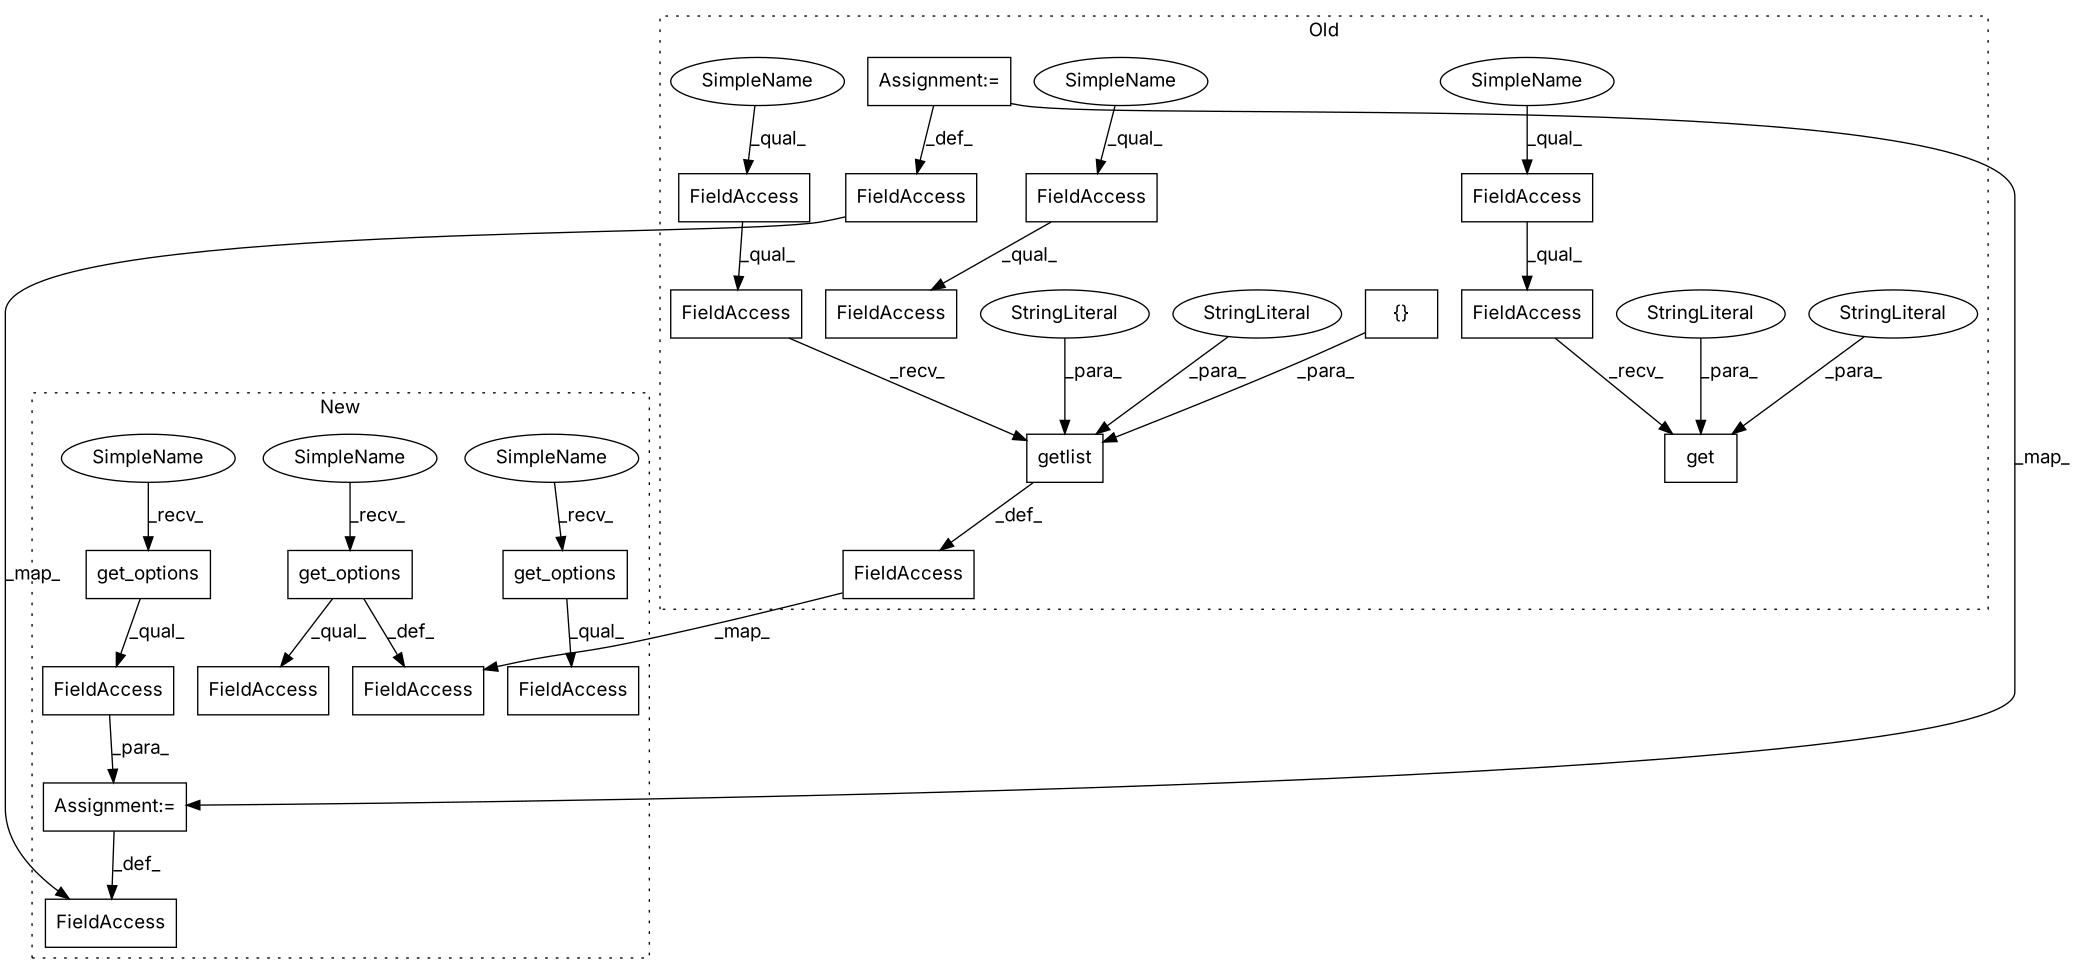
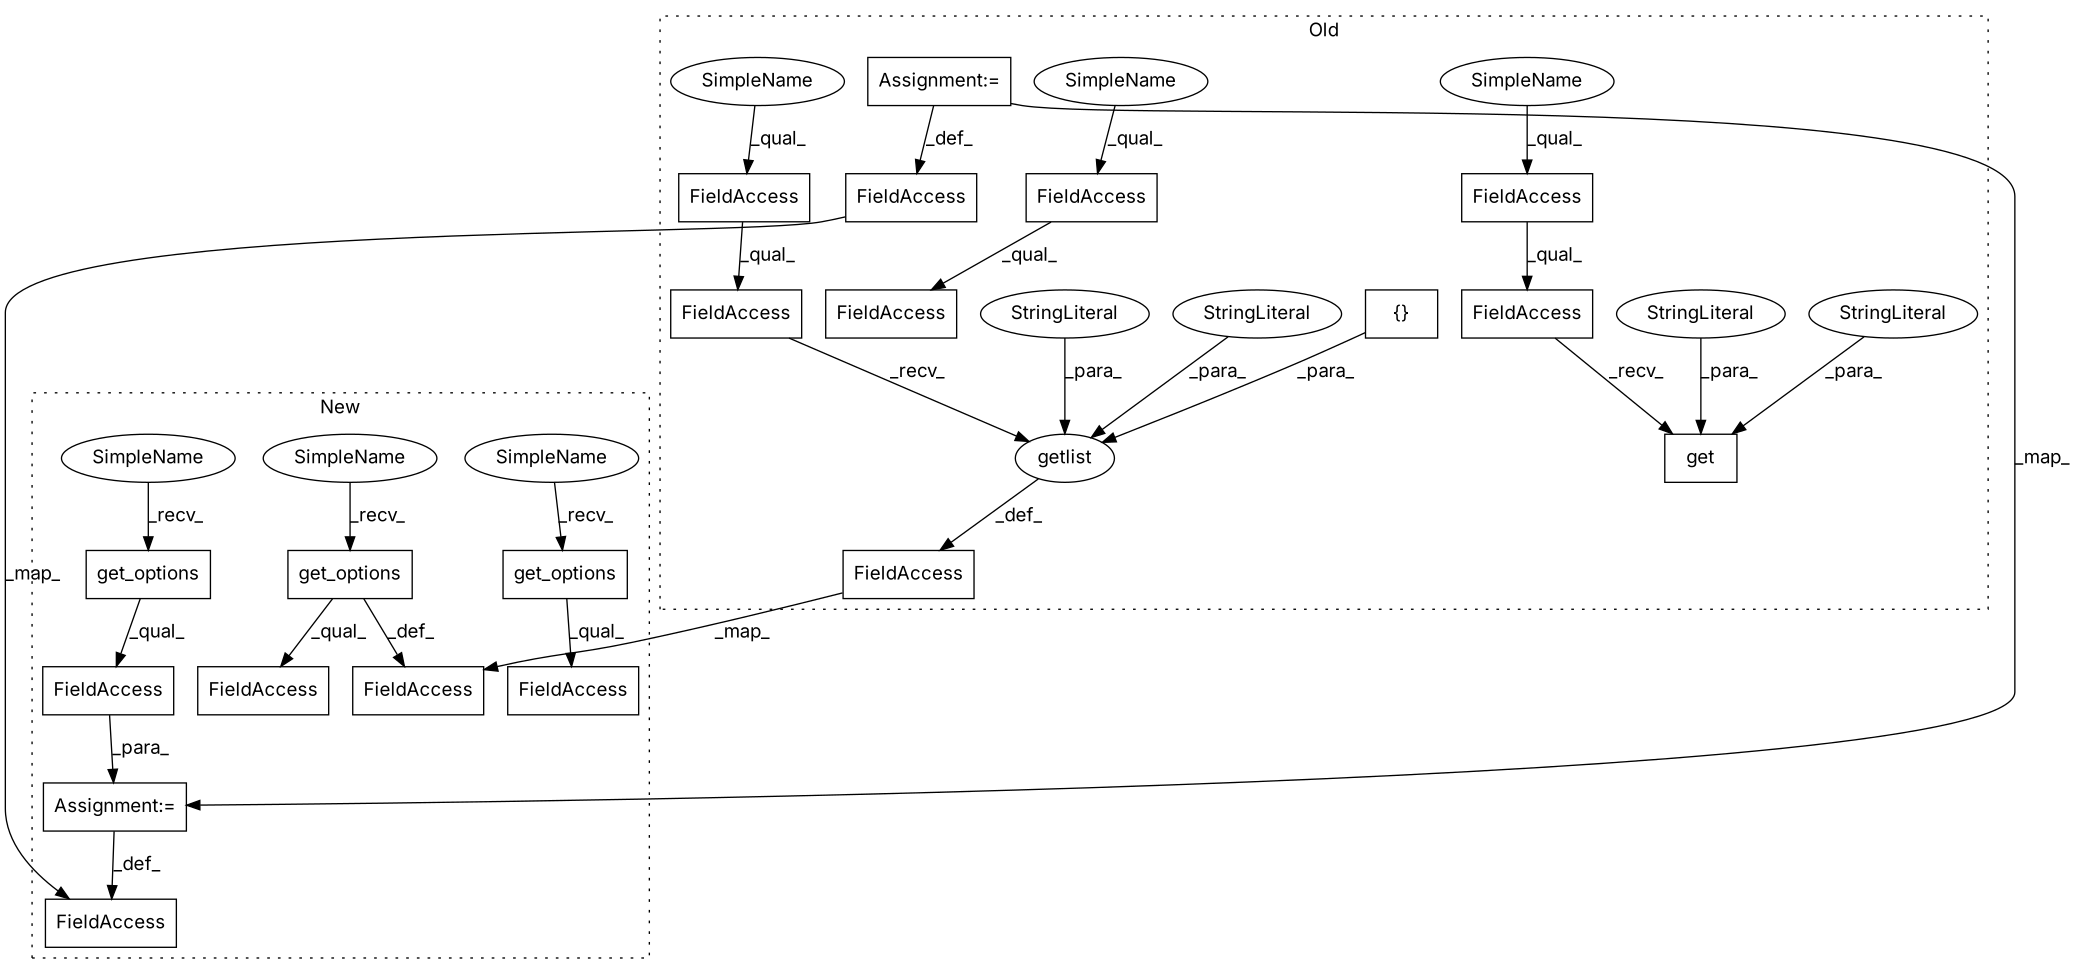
node "getlist": shape box -> ellipse
